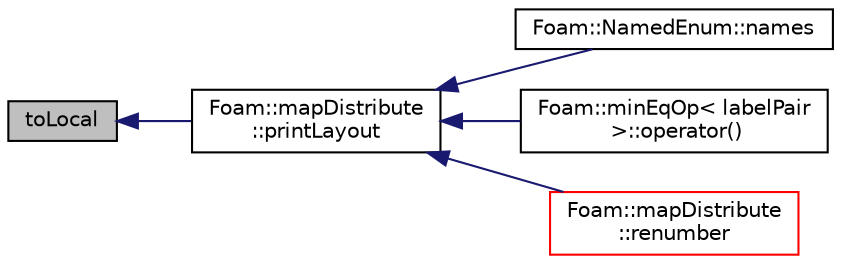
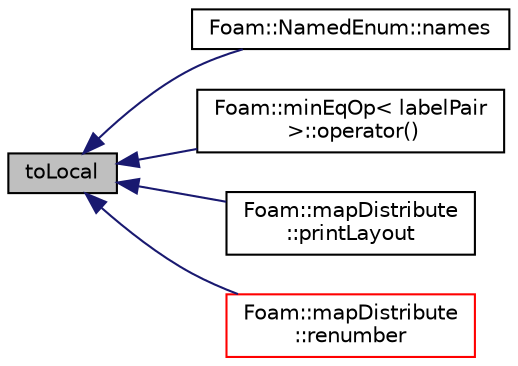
edge "Foam::NamedEnum::names" -> "Foam::mapDistribute ::printLayout": now "Foam::NamedEnum::names" -> "toLocal"
edge "Foam::minEqOp< labelPair >::operator()" -> "Foam::mapDistribute ::printLayout": now "Foam::minEqOp< labelPair >::operator()" -> "toLocal"
edge "Foam::mapDistribute ::renumber" -> "Foam::mapDistribute ::printLayout": now "Foam::mapDistribute ::renumber" -> "toLocal"
